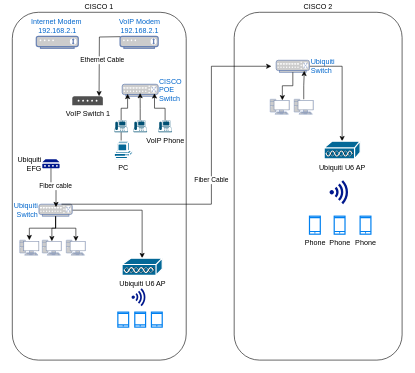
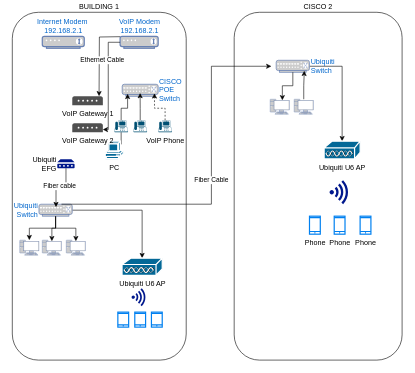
node "CISCO 1": label "CISCO 1" -> "BUILDING 1"
node "Internet Modem 192.168.2.1": moved (57, 42) -> (63, 42)
edge "VoIP Phone" -> "CISCO POE Switch": style solid -> dashed
node "VoIP Switch 1": label "VoIP Switch 1" -> "VoIP Gateway 1"
edge "VoIP Modem 192.168.2.1" -> "VoIP Gateway 2": added
node "VoIP Gateway 2": added
node "PC": moved (123, 150) -> (114, 150)
node "Ubiquiti EFG": moved (51, 164) -> (66, 164)
